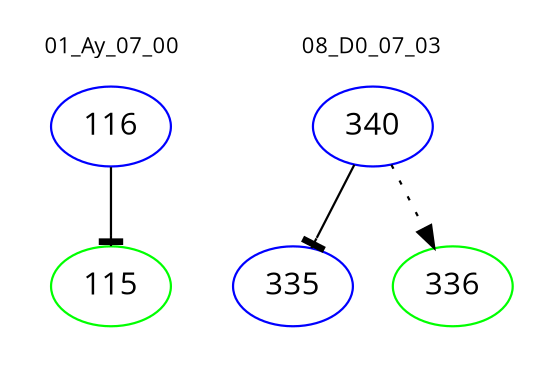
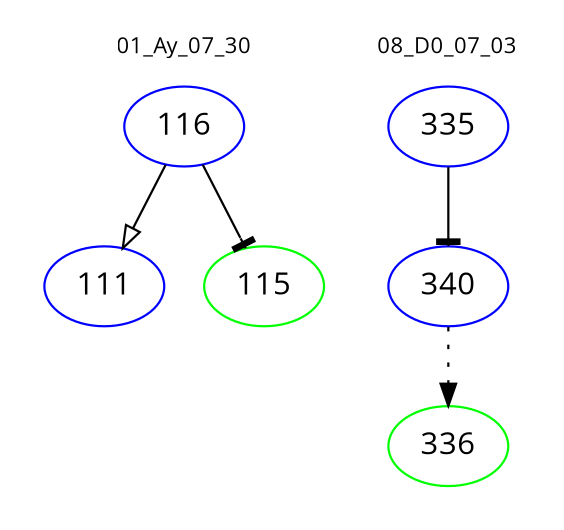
cluster "01_Ay_07_00": label "01_Ay_07_00" -> "01_Ay_07_30"
edge "340" -> "335": reversed
node "111": added
